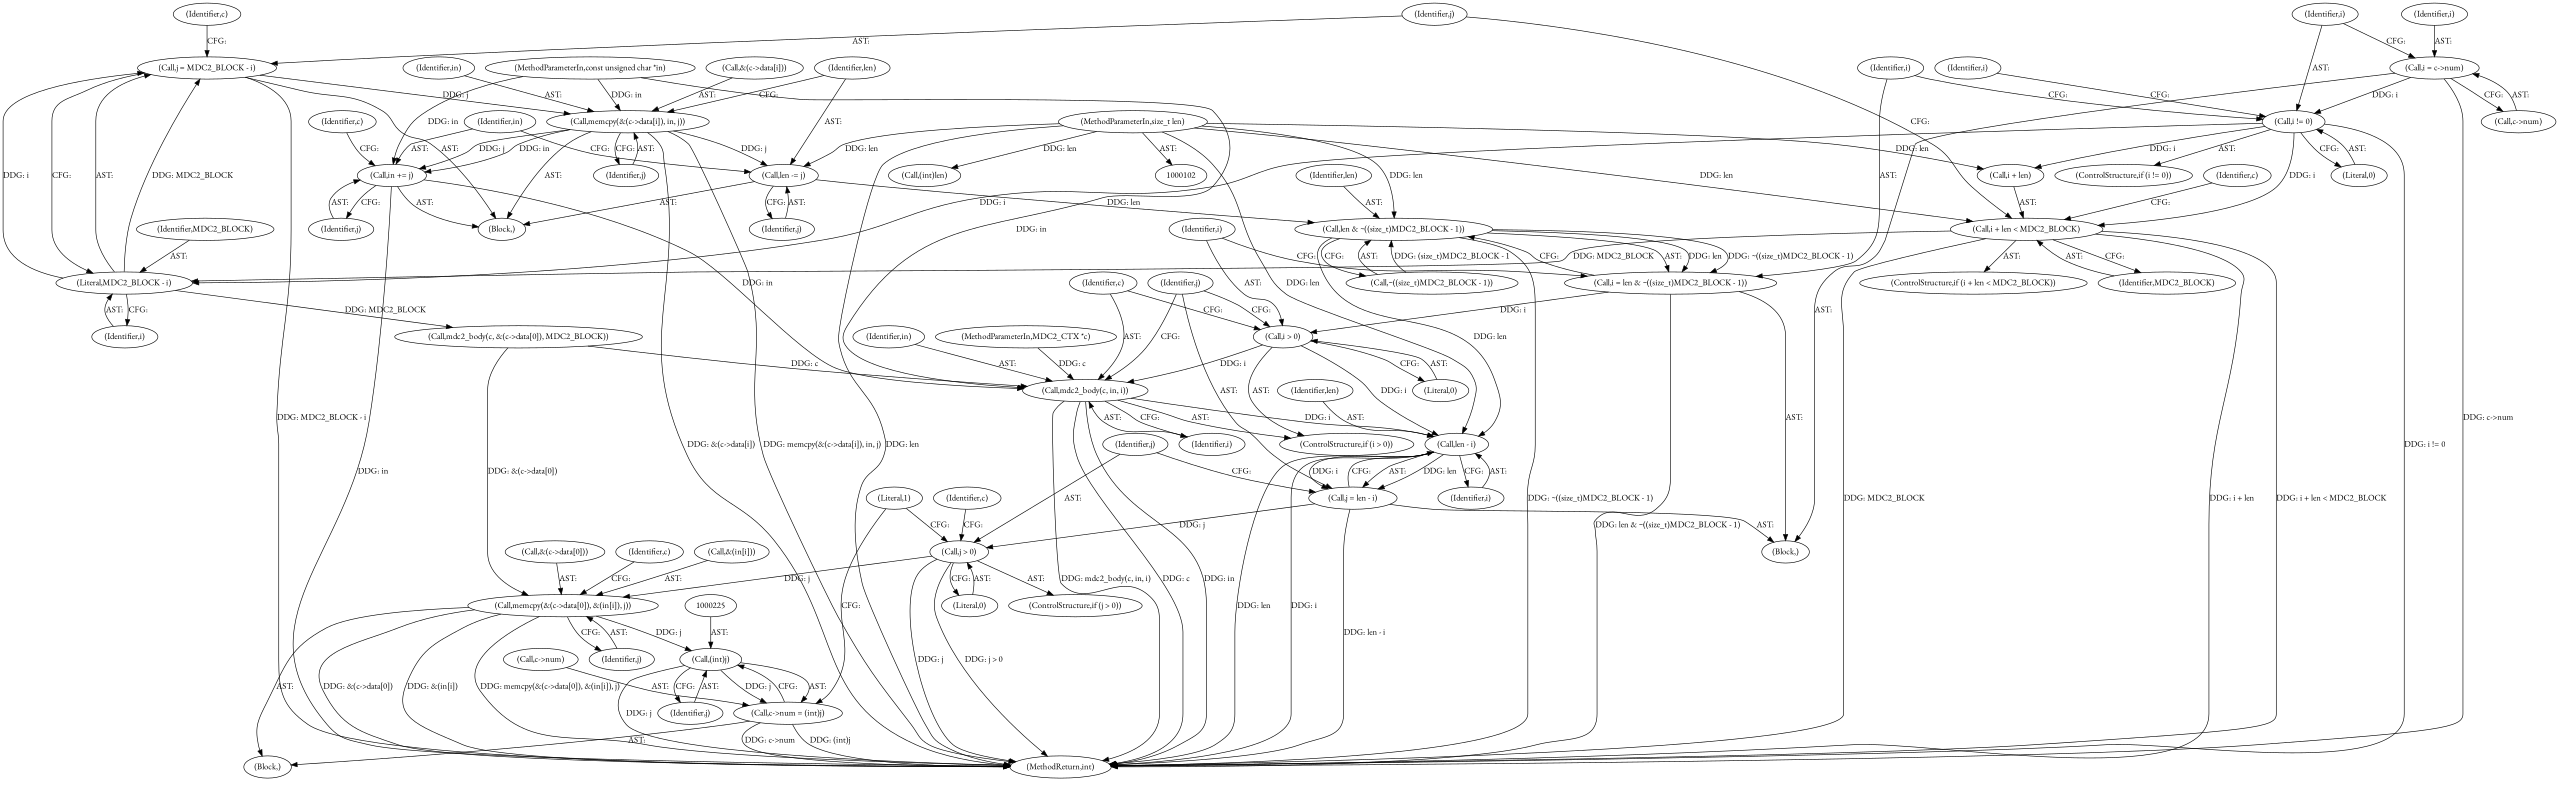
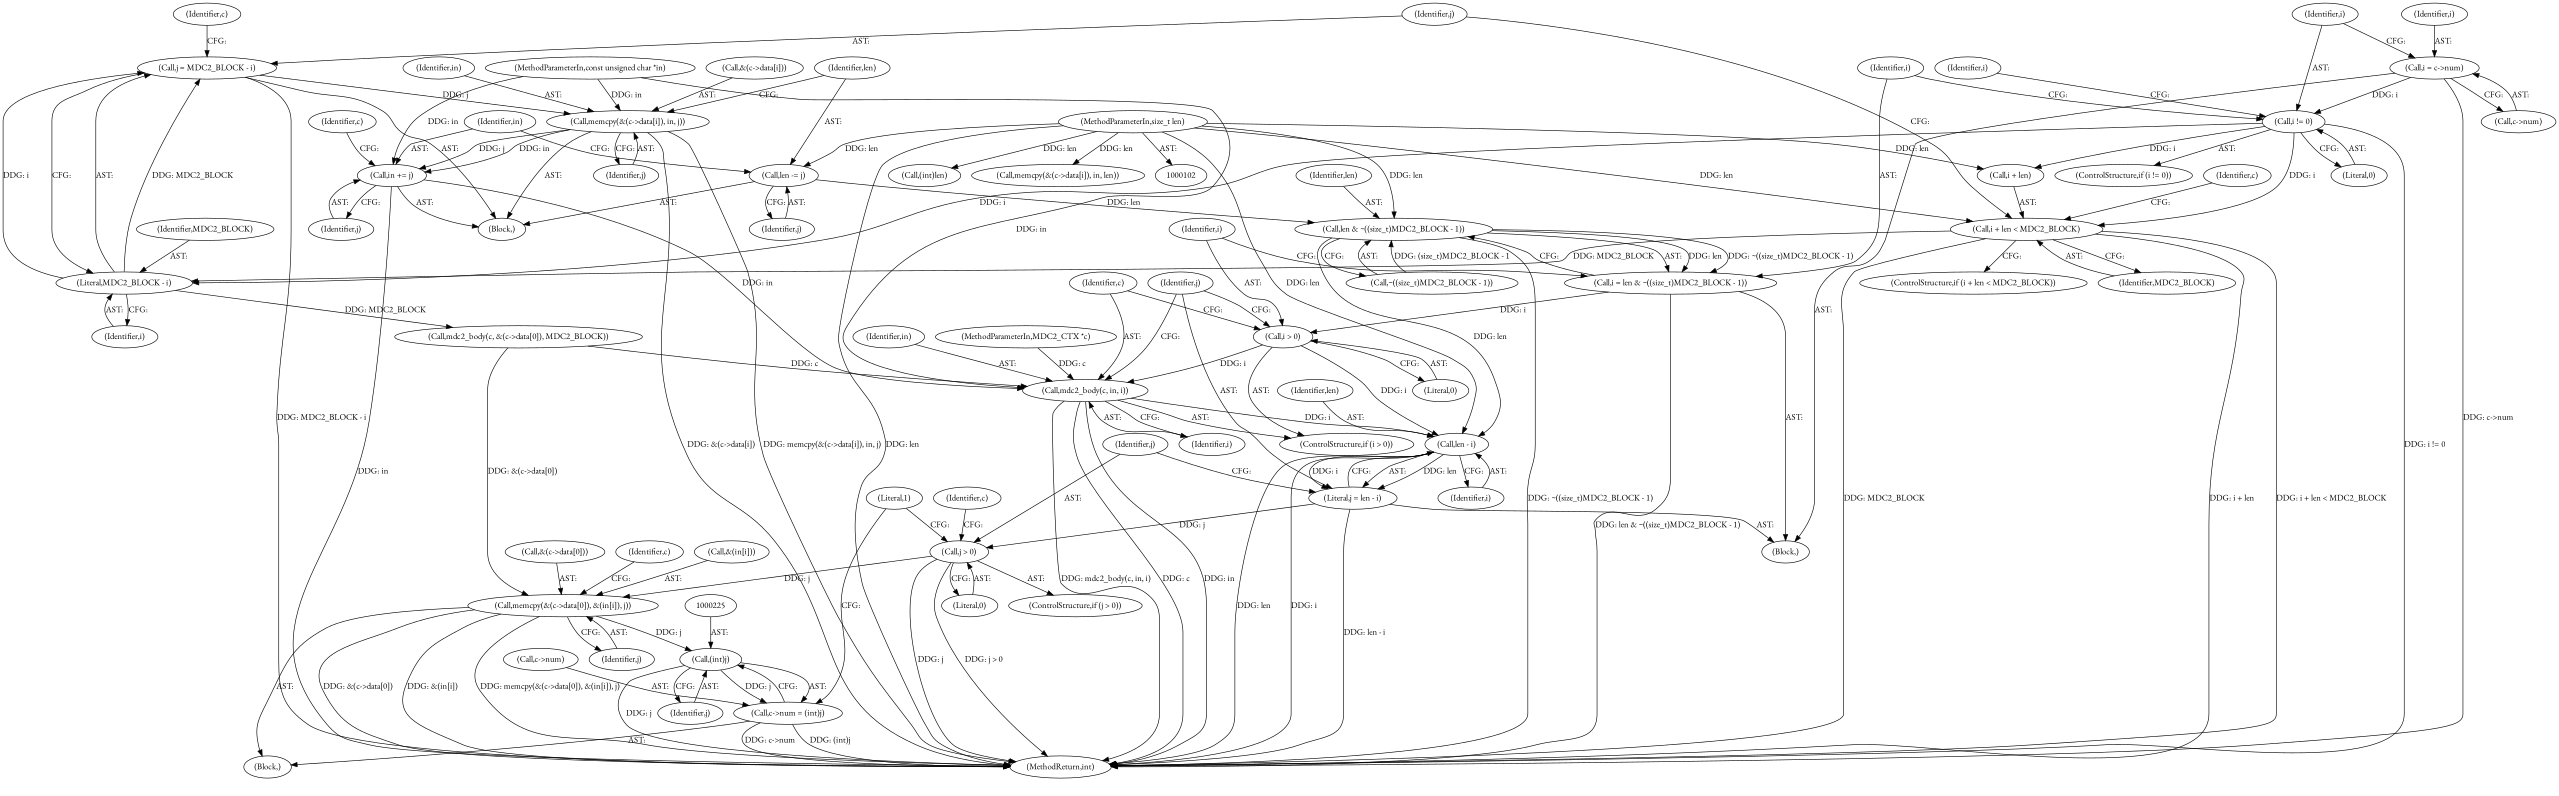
edge "(Call,memcpy(&(c->data[i]), in, j))" -> "(Call,len -= j)": removed, label "DDG: j"
node "(Call,memcpy(&(c->data[i]), in, len))": added
edge "(Call,i + len < MDC2_BLOCK)" -> "(ControlStructure,if (i + len < MDC2_BLOCK))": label "AST: " -> "CFG: "
node "(Call,j = len - i)": label "(Call,j = len - i)" -> "(Literal,j = len - i)"
